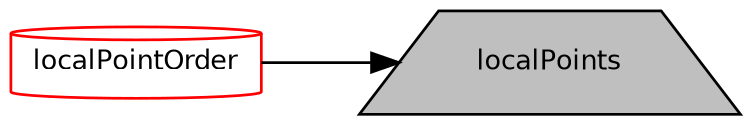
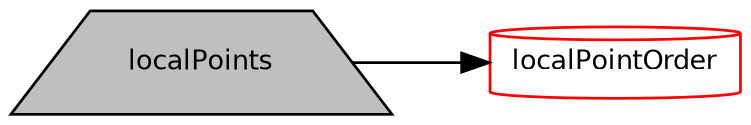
edge "localPointOrder" -> "localPoints": reversed
